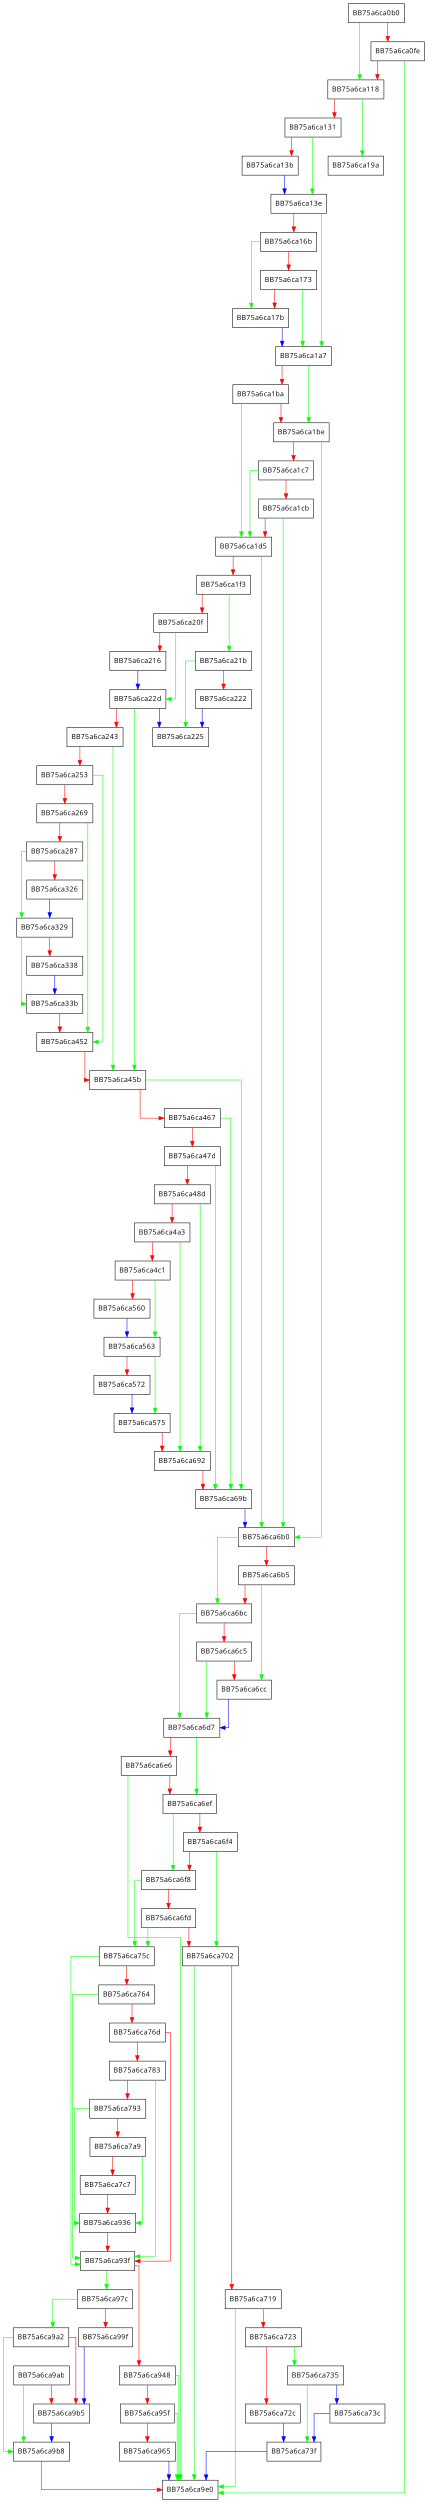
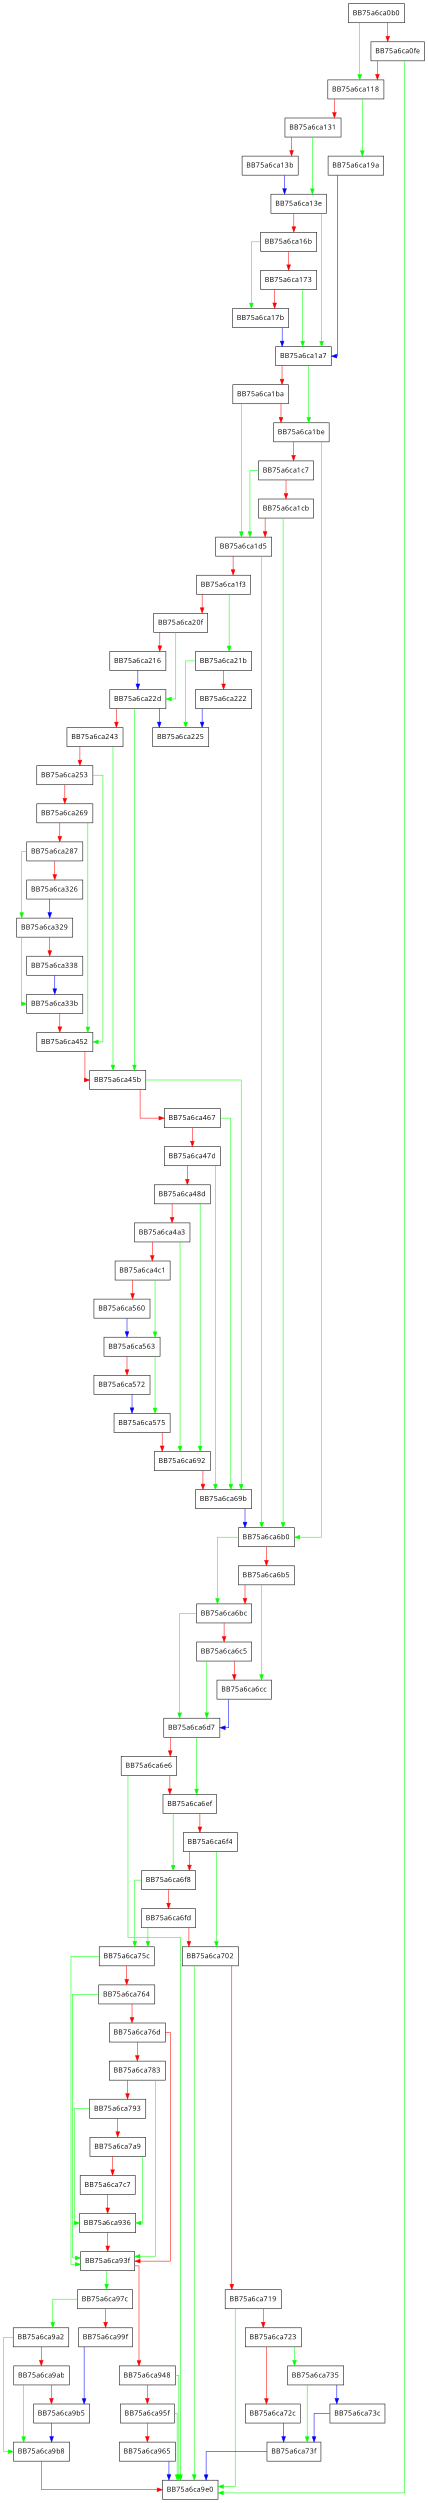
edge "BB75a6ca19a" -> "BB75a6ca1a7": added
edge "BB75a6ca9a2" -> "BB75a6ca9b5": now "BB75a6ca9a2" -> "BB75a6ca9ab"
